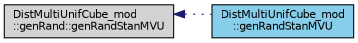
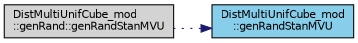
edge "DistMultiUnifCube_mod ::genRandStanMVU" -> "DistMultiUnifCube_mod ::genRand::genRandStanMVU": reversed
